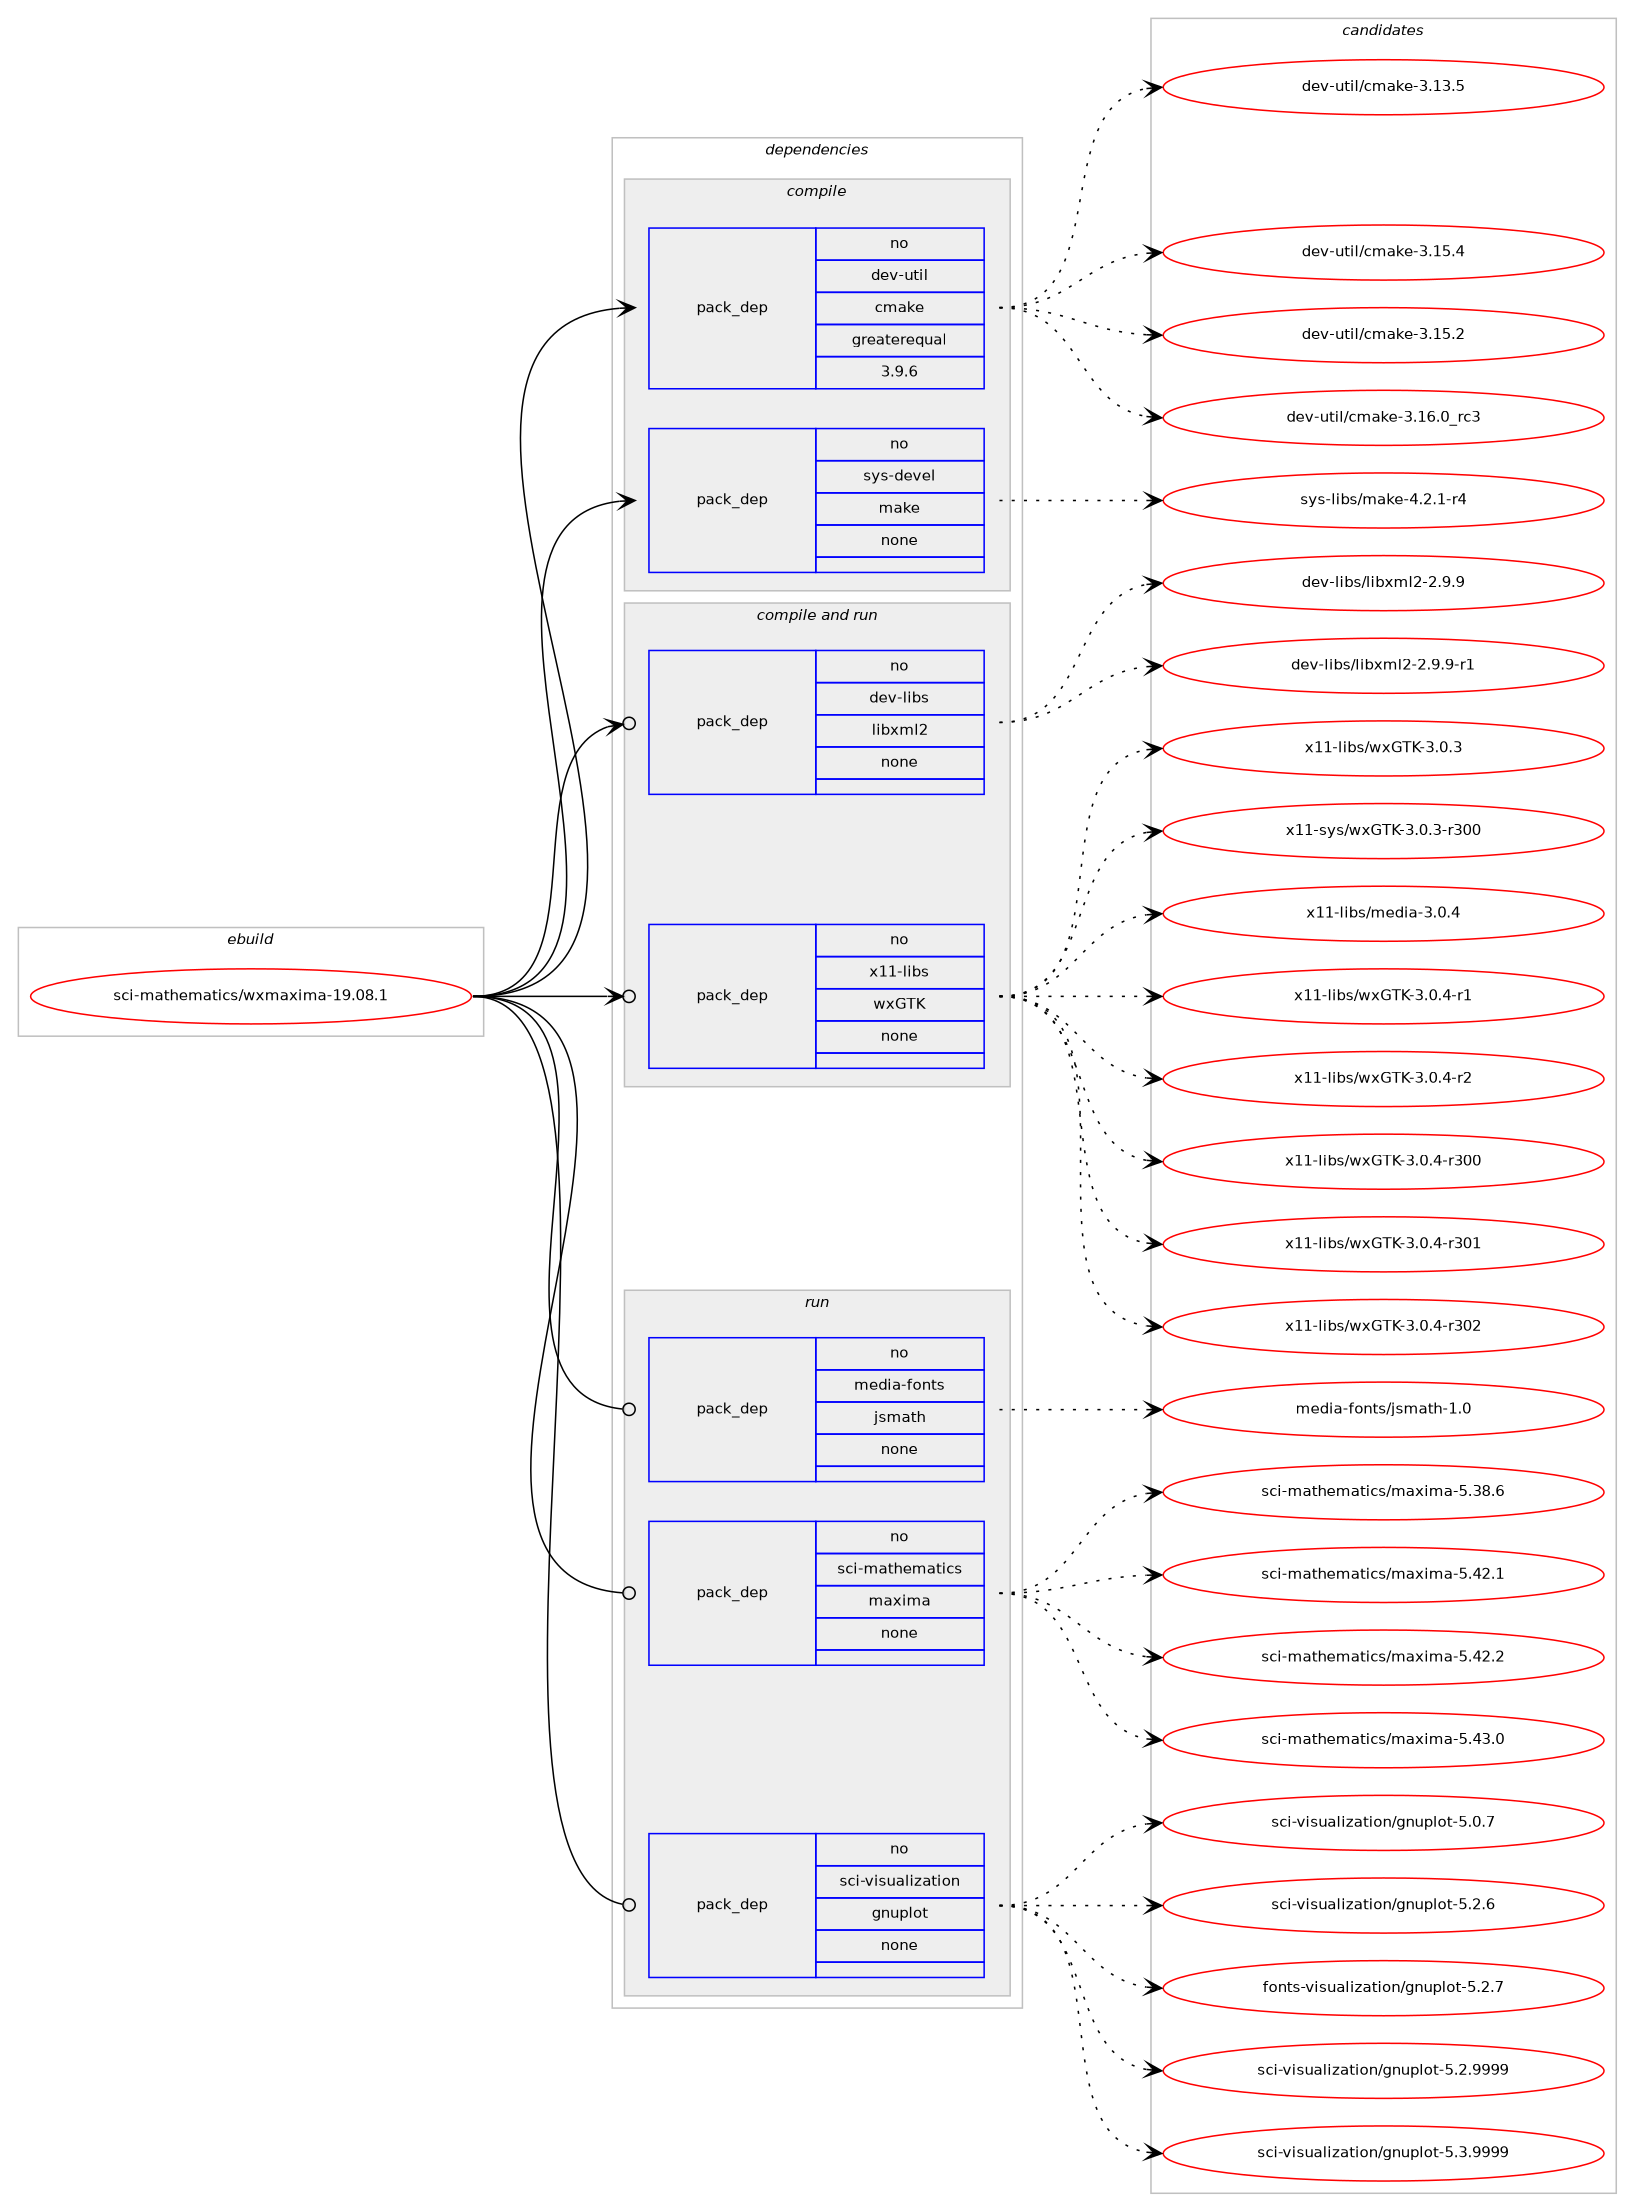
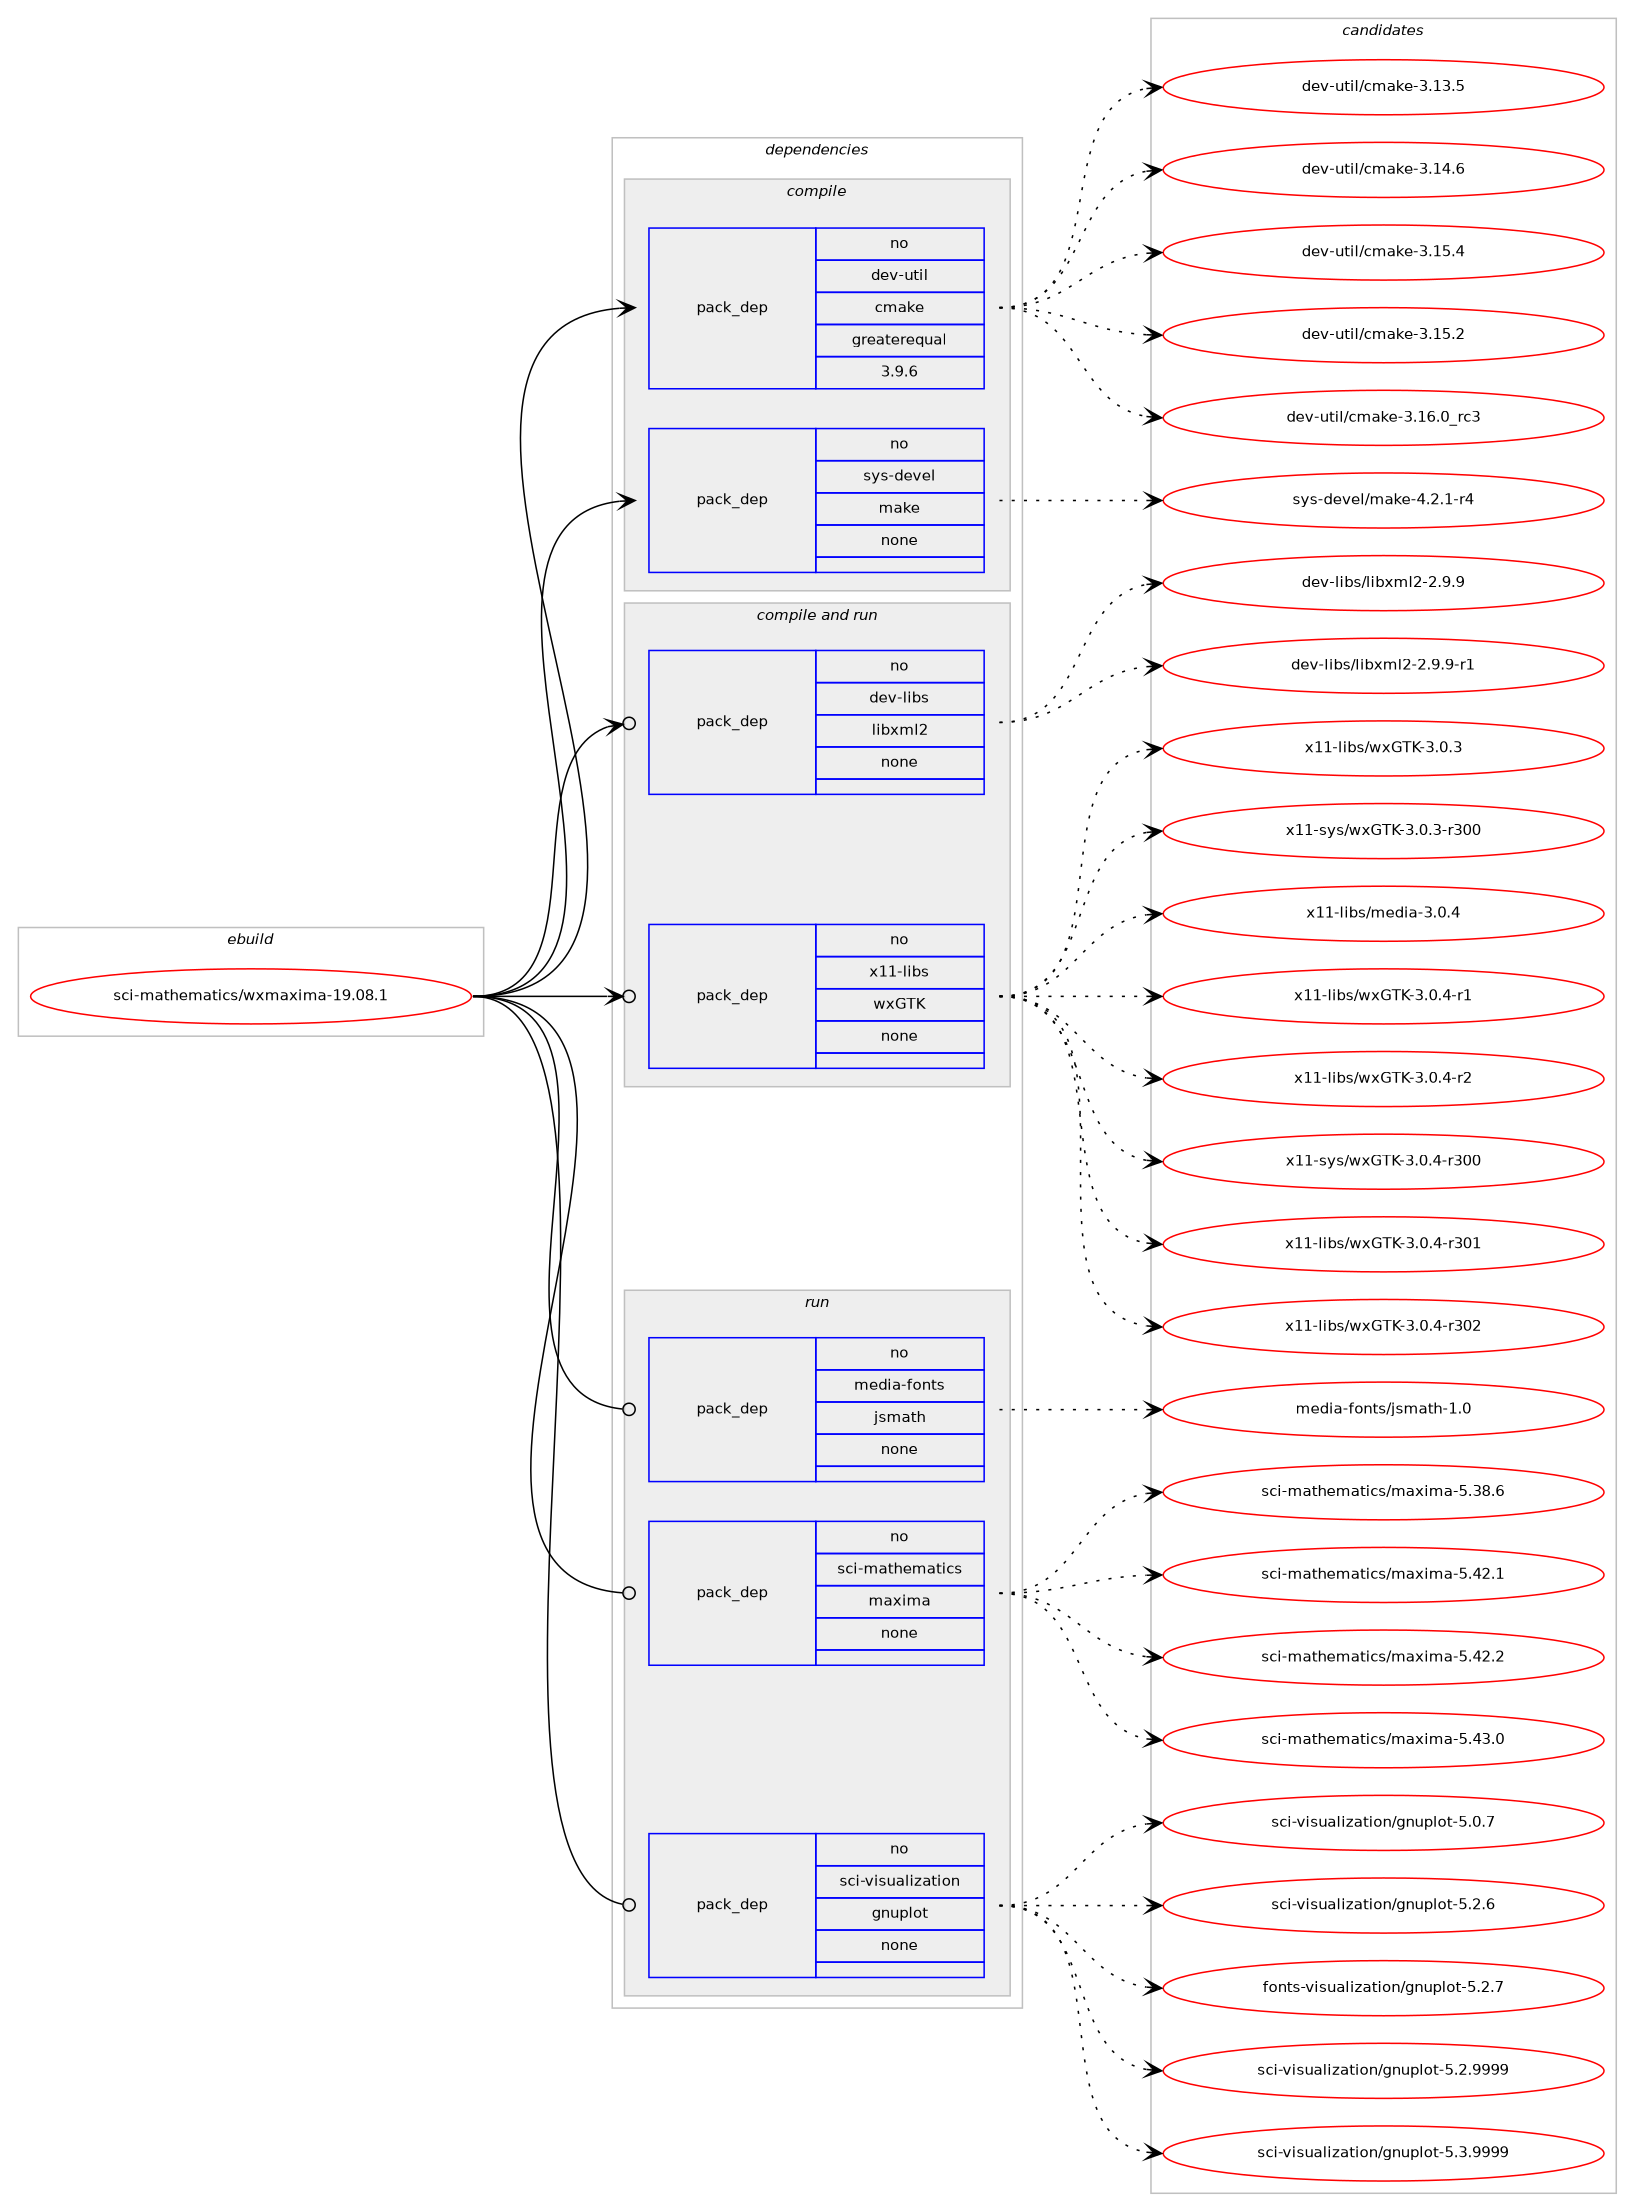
node "dev-util/cmake-3.14.6": added
node "sys-libs/make-4.2.1-r4": label "sys-libs/make-4.2.1-r4" -> "sys-devel/make-4.2.1-r4"
node "x11-libs/wxGTK-3.0.4-r300": label "x11-libs/wxGTK-3.0.4-r300" -> "x11-sys/wxGTK-3.0.4-r300"
